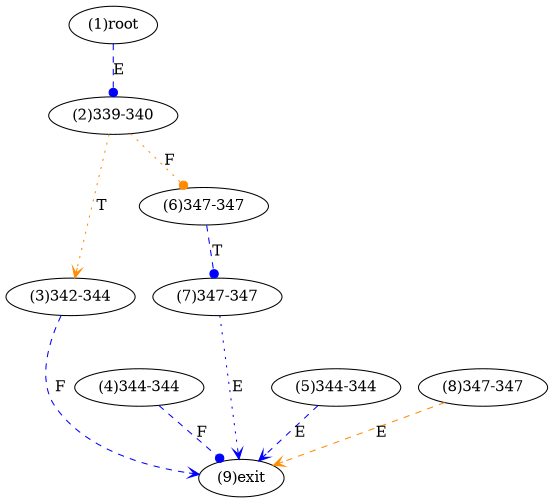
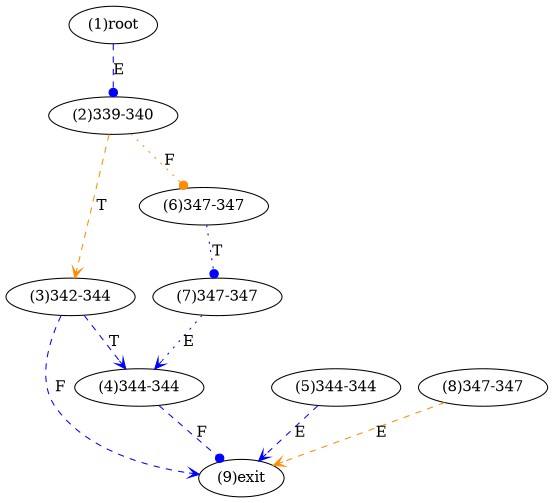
edge "(2)339-340" -> "(3)342-344": style dotted -> dashed
edge "(6)347-347" -> "(7)347-347": style dashed -> dotted
edge "(3)342-344" -> "(4)344-344": added, label "T"
edge "(7)347-347" -> "(9)exit": now "(7)347-347" -> "(4)344-344"
